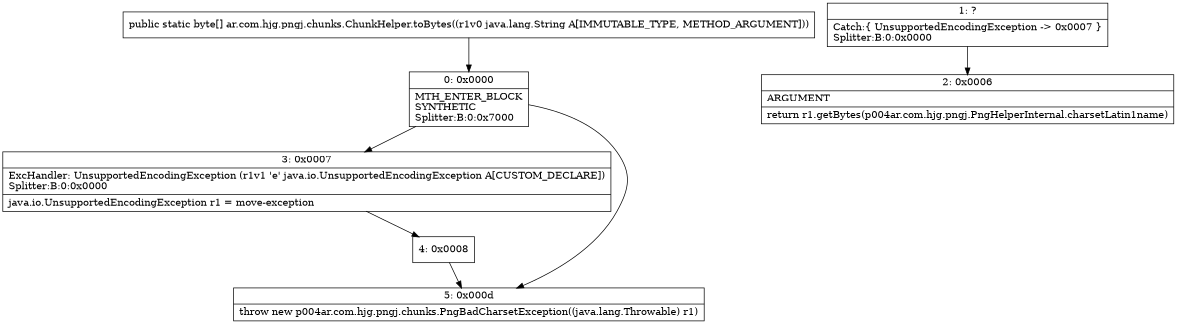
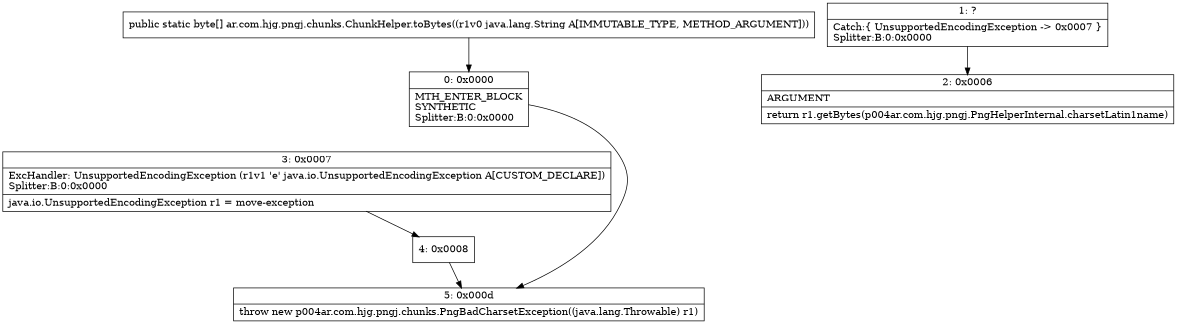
node "0: 0x0000": text "Splitter:B:0:0x7000" -> "Splitter:B:0:0x0000"
edge "0: 0x0000" -> "3: 0x0007": removed
